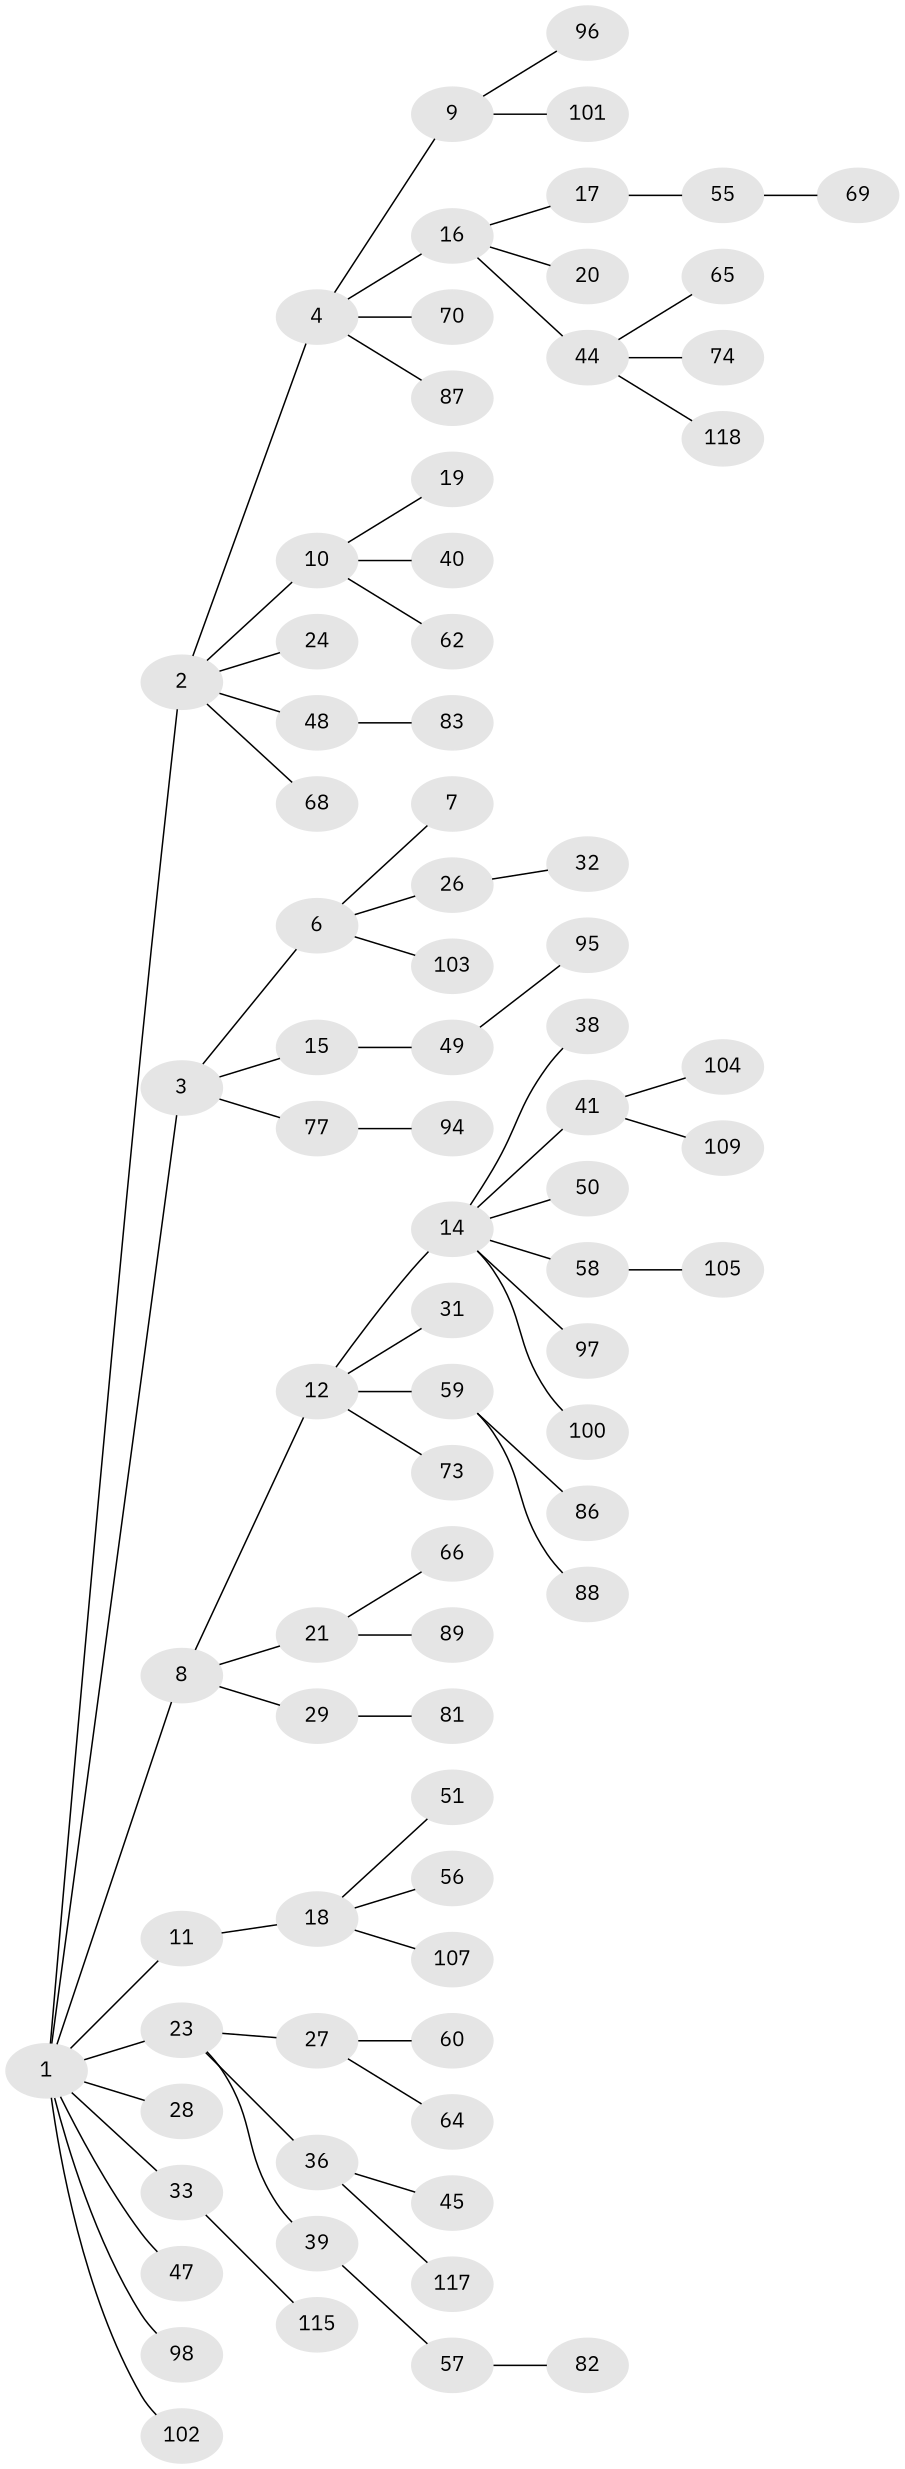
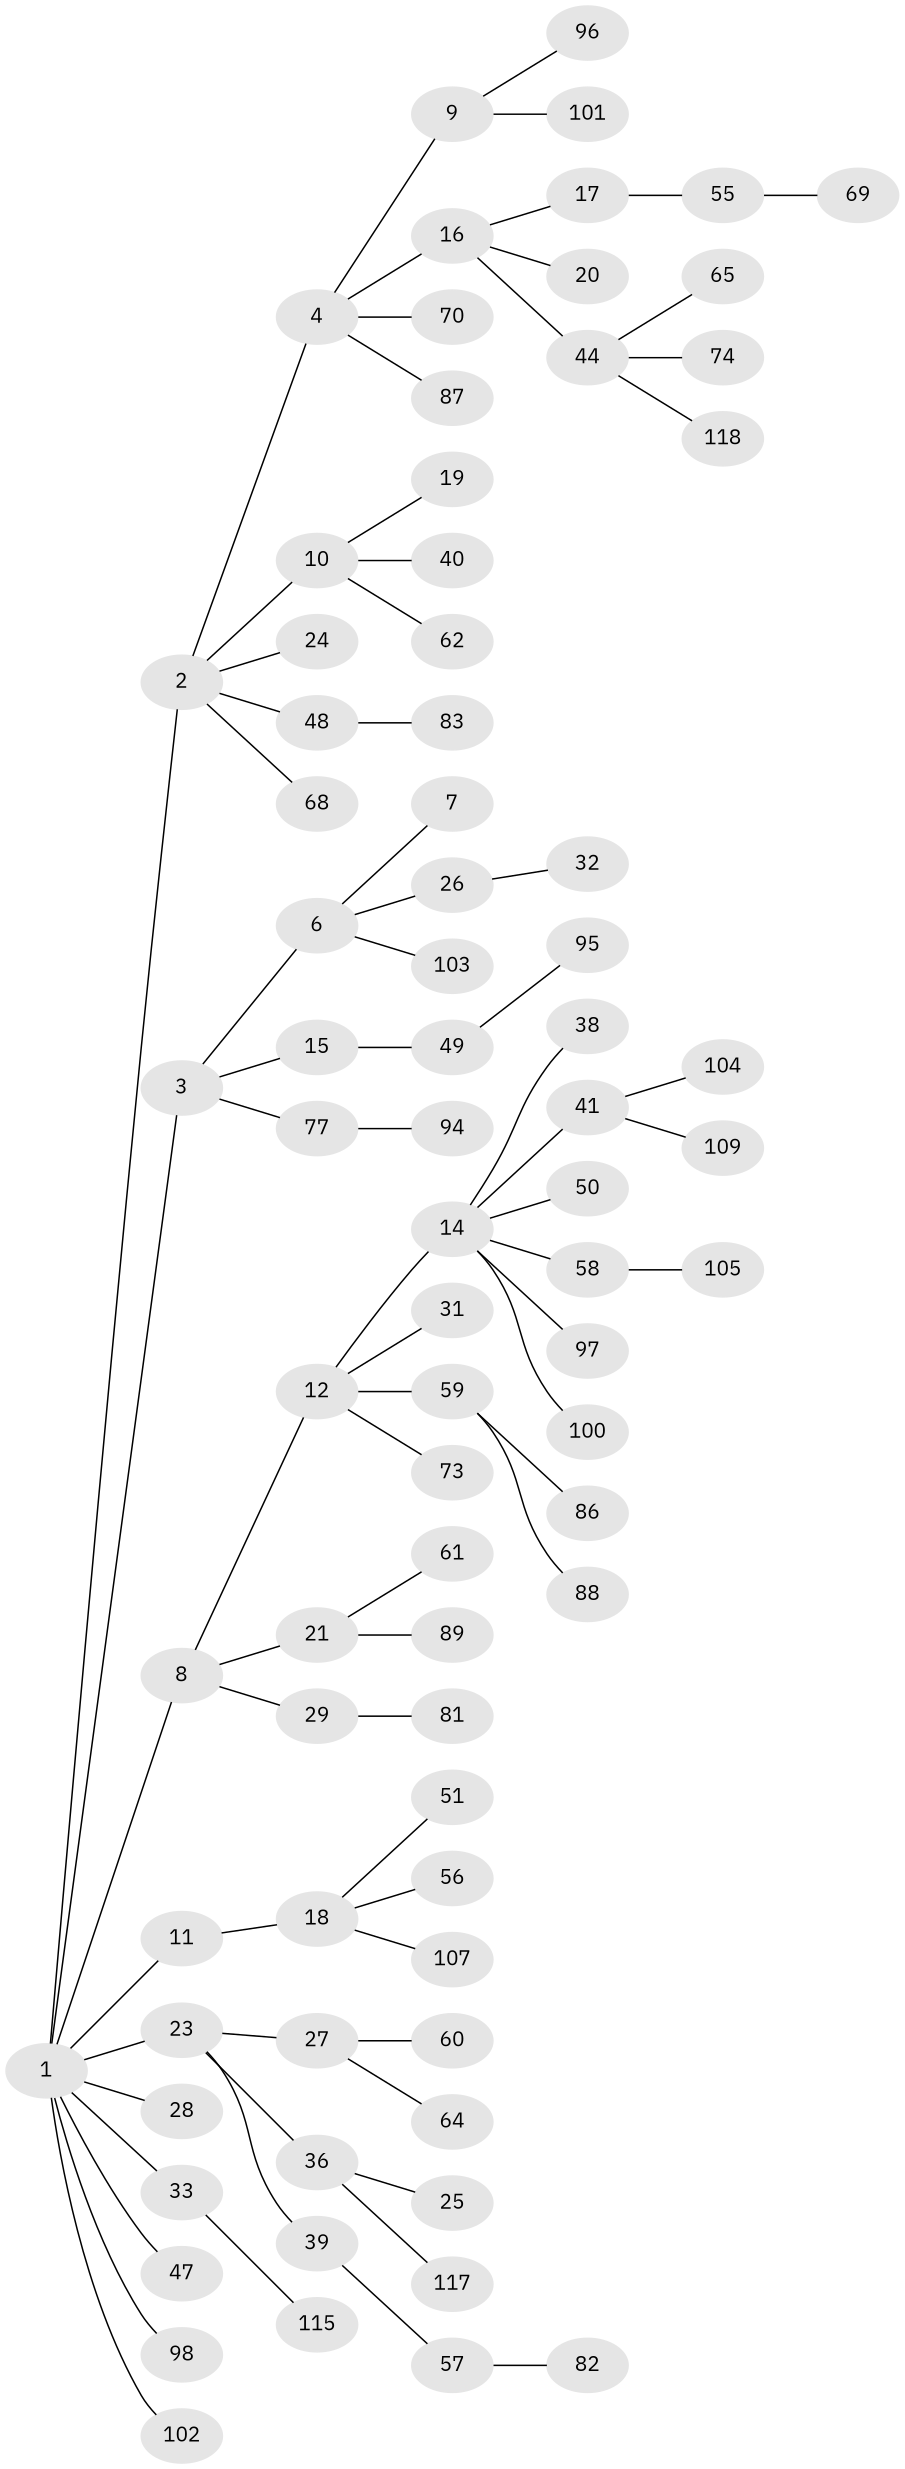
node "66": label "66" -> "61"
node "45": label "45" -> "25"
